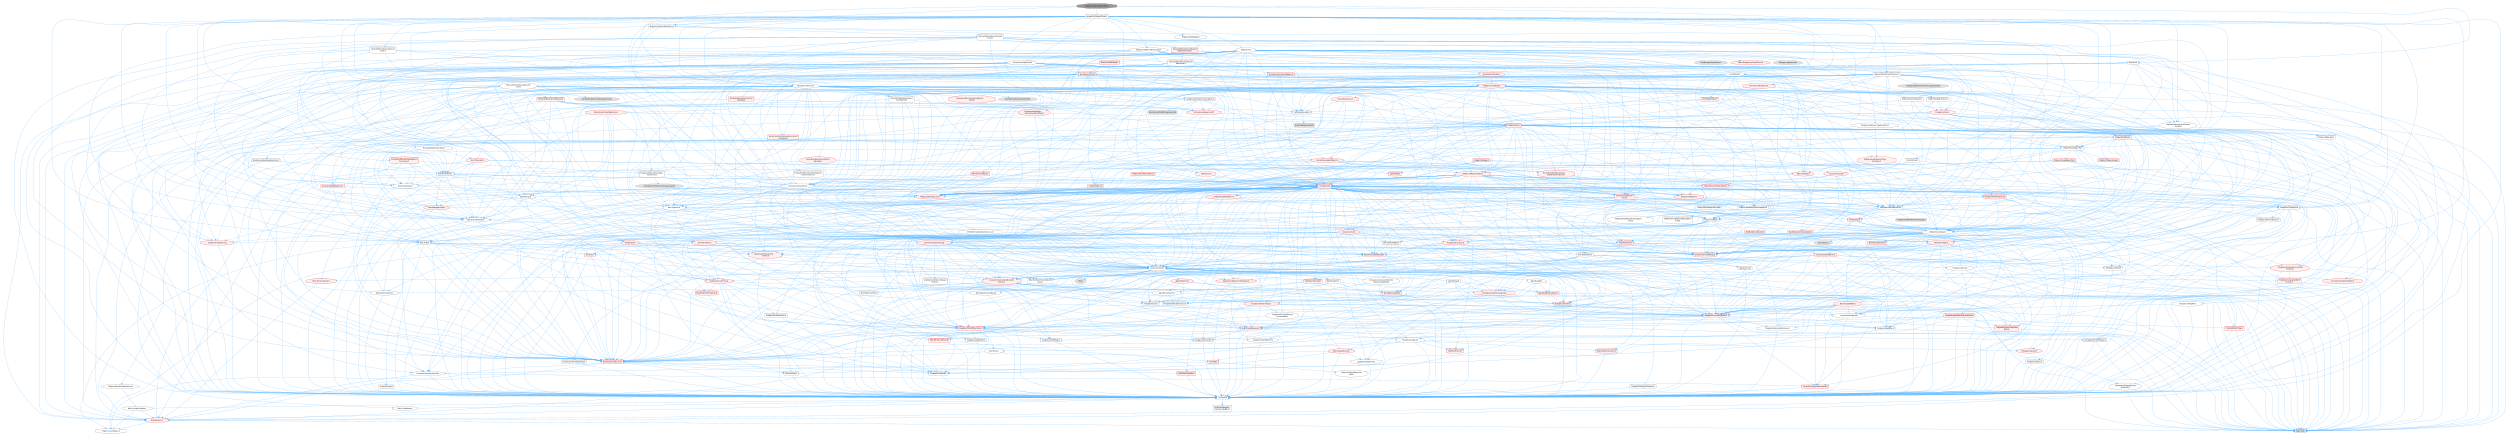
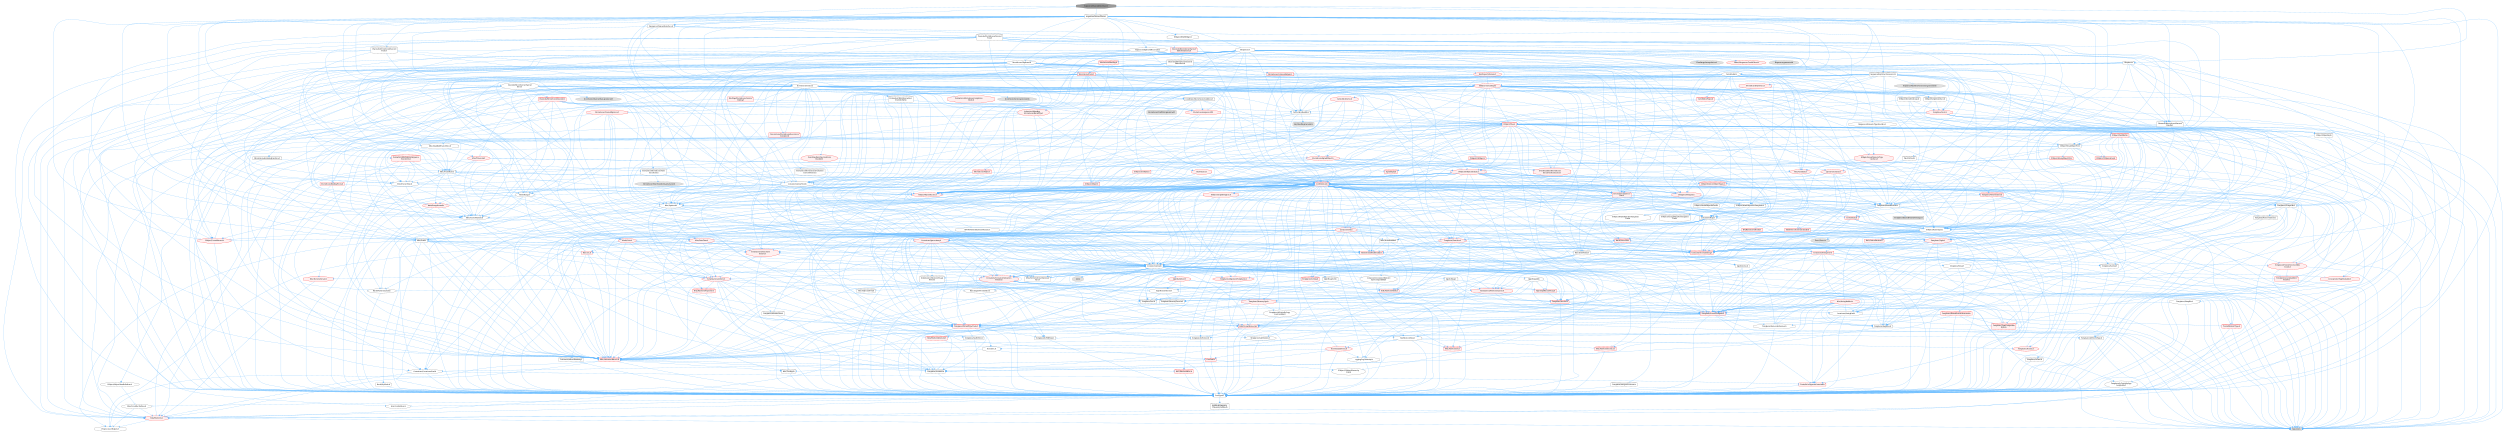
node "Channels/MovieSceneChannel Handle.h": shape ellipse -> note
node "UObject/MovieSceneRoot.h": label "UObject/MovieSceneRoot.h" -> "UObject/GCObject.h"
